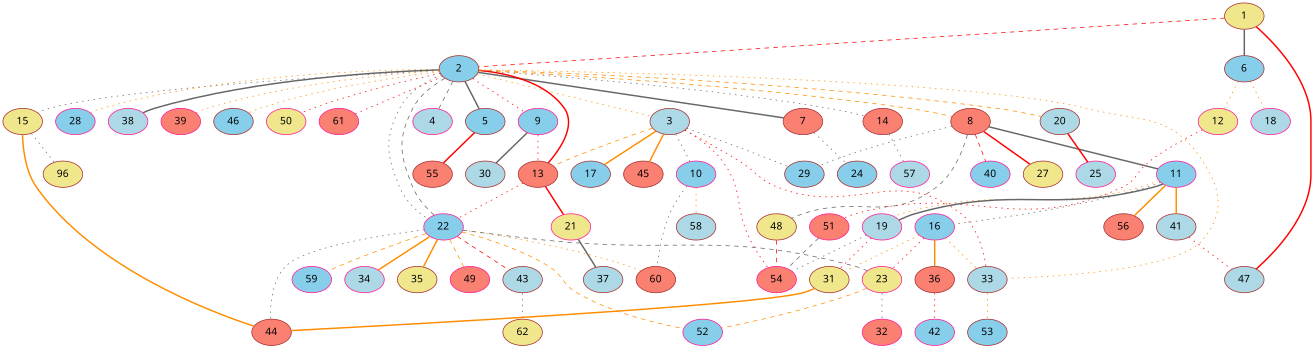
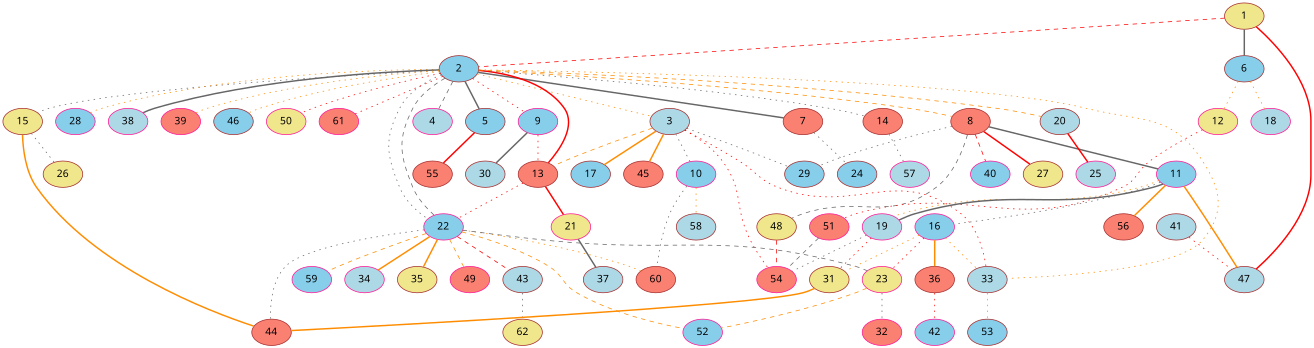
node "96": label "96" -> "26"
edge "11" -- "41": now "11" -- "47"
